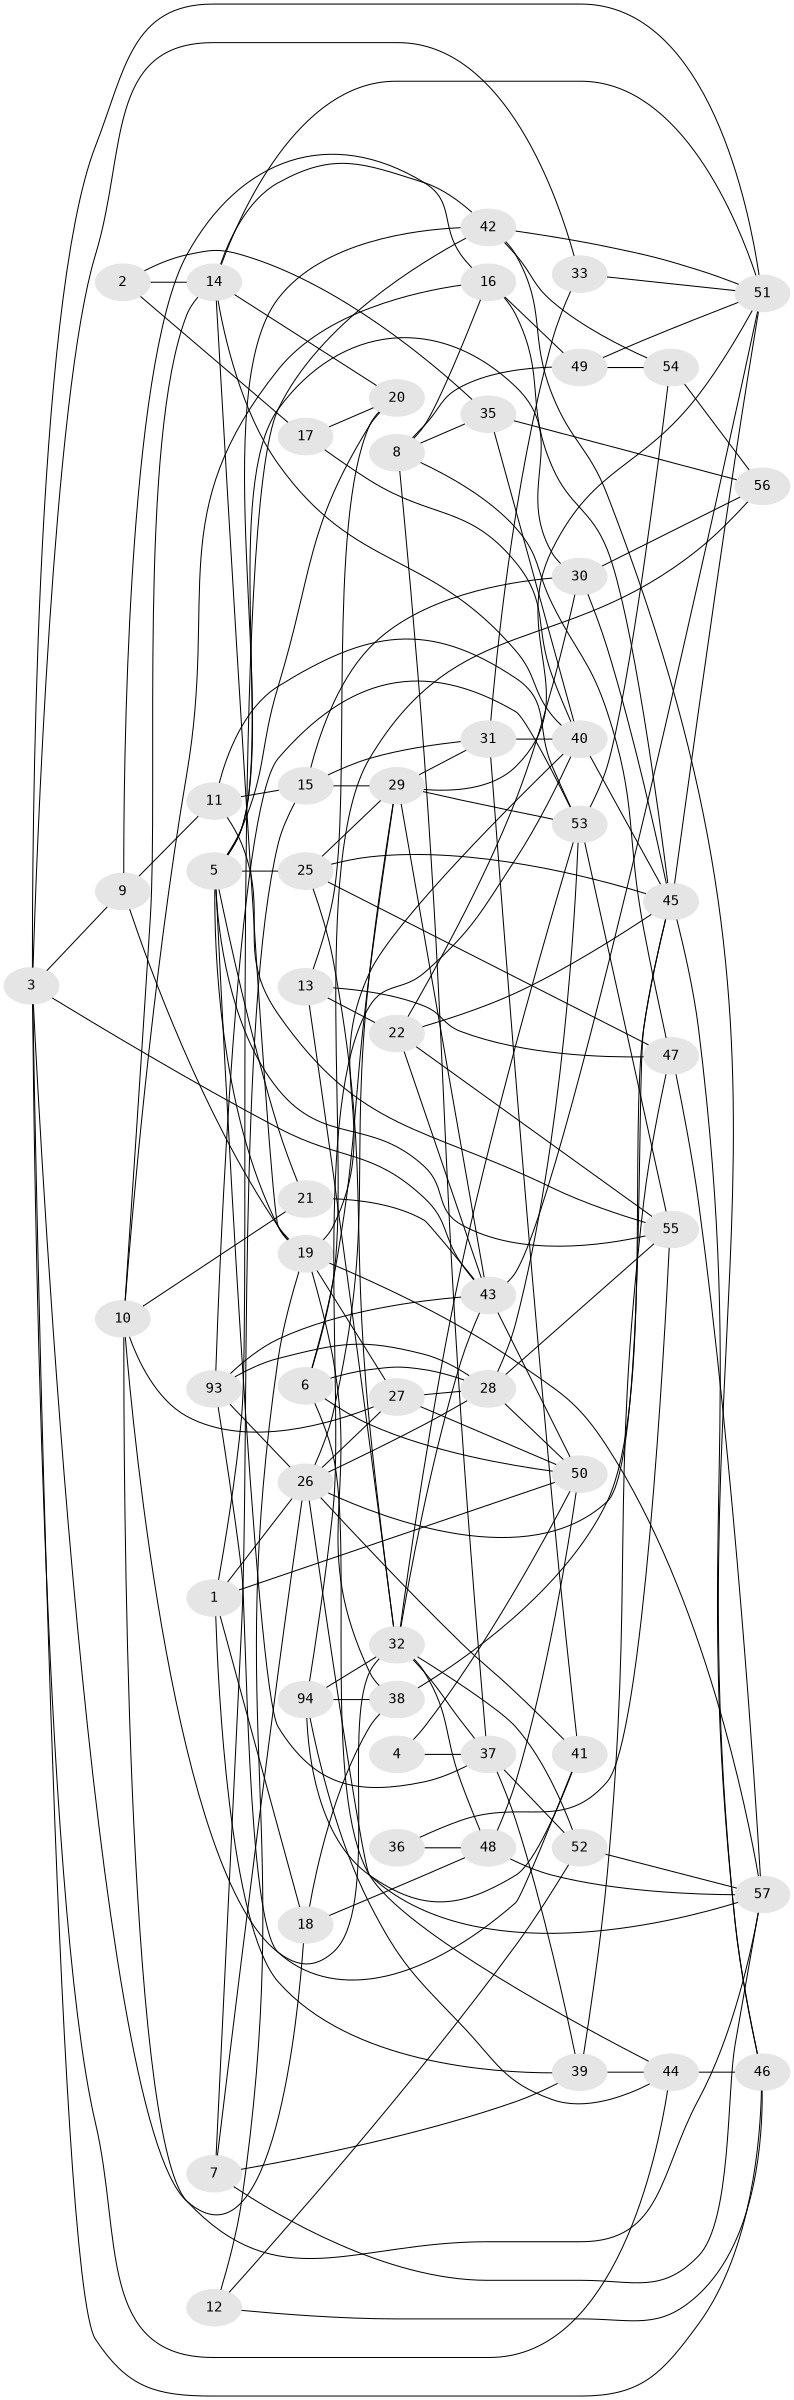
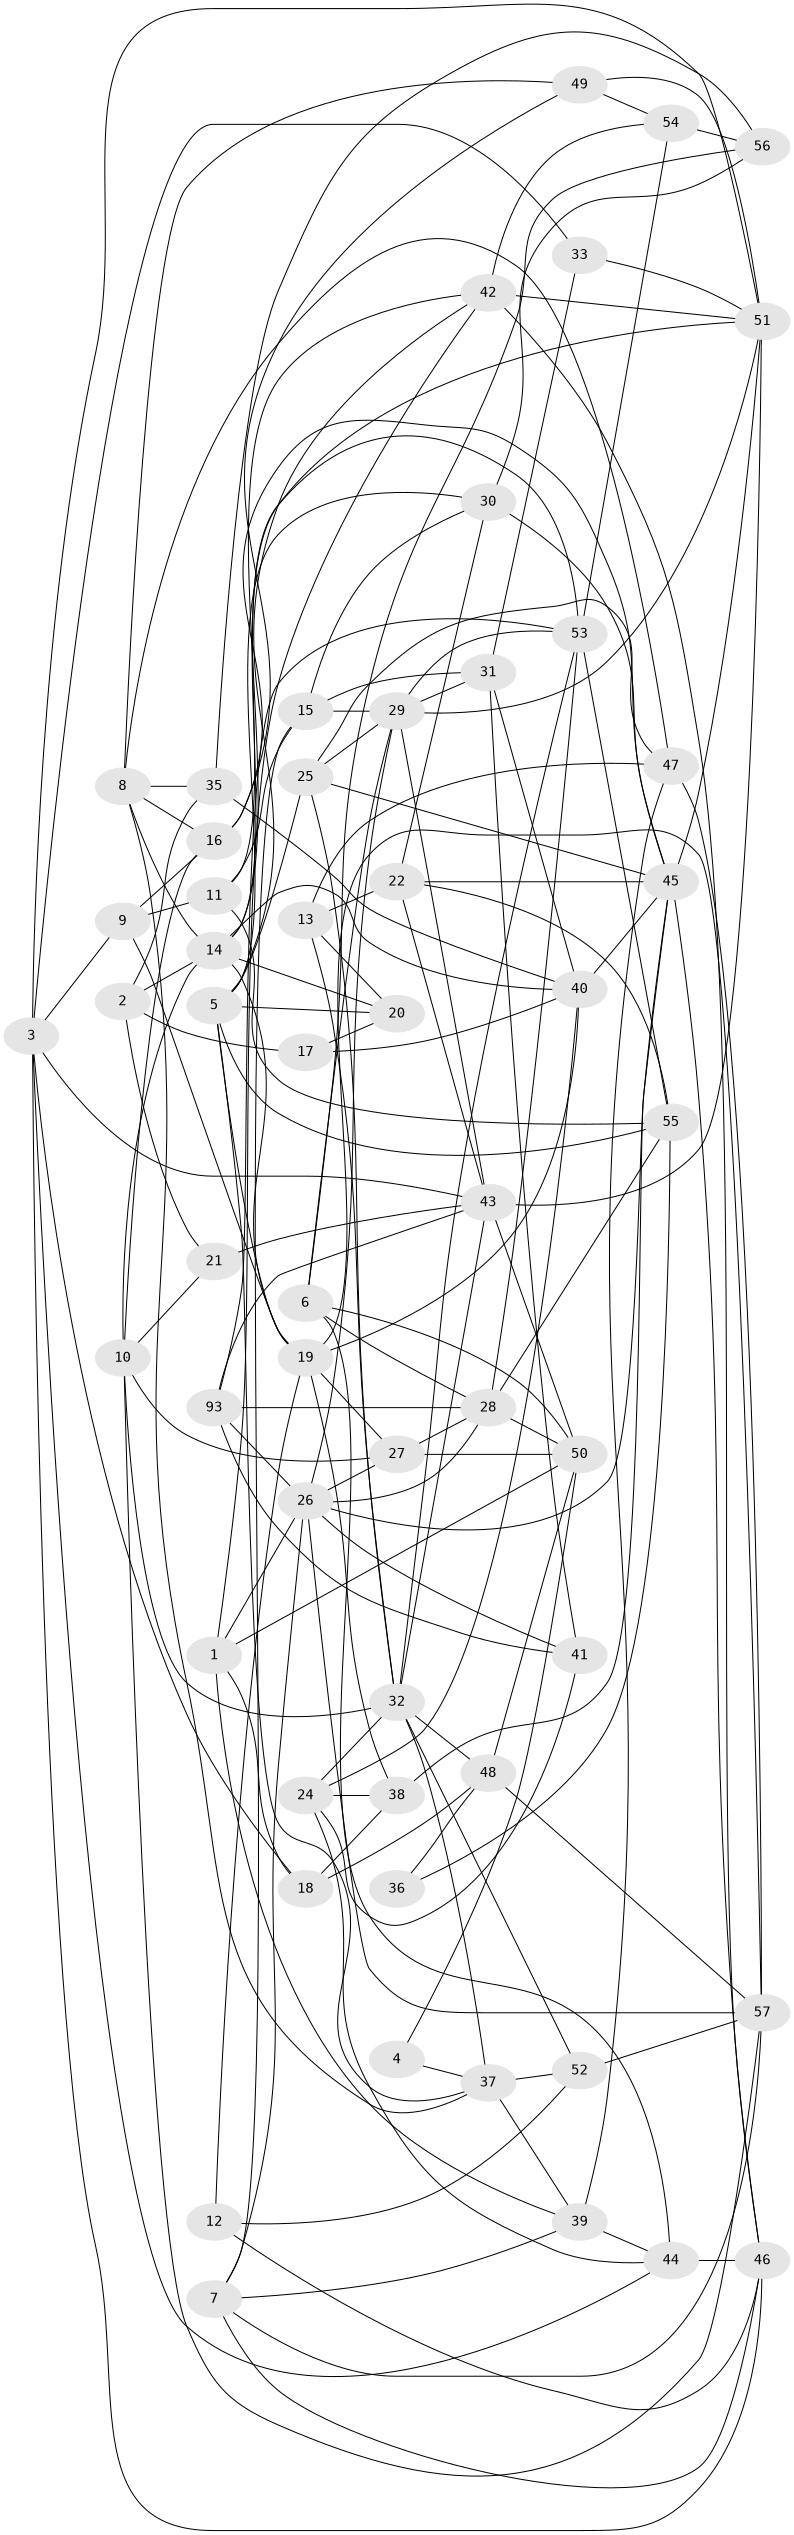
edge "8" -- "14": added
edge "5" -- "21": now "2" -- "21"
node "94": label "94" -> "24"
edge "46" -- "7": added
